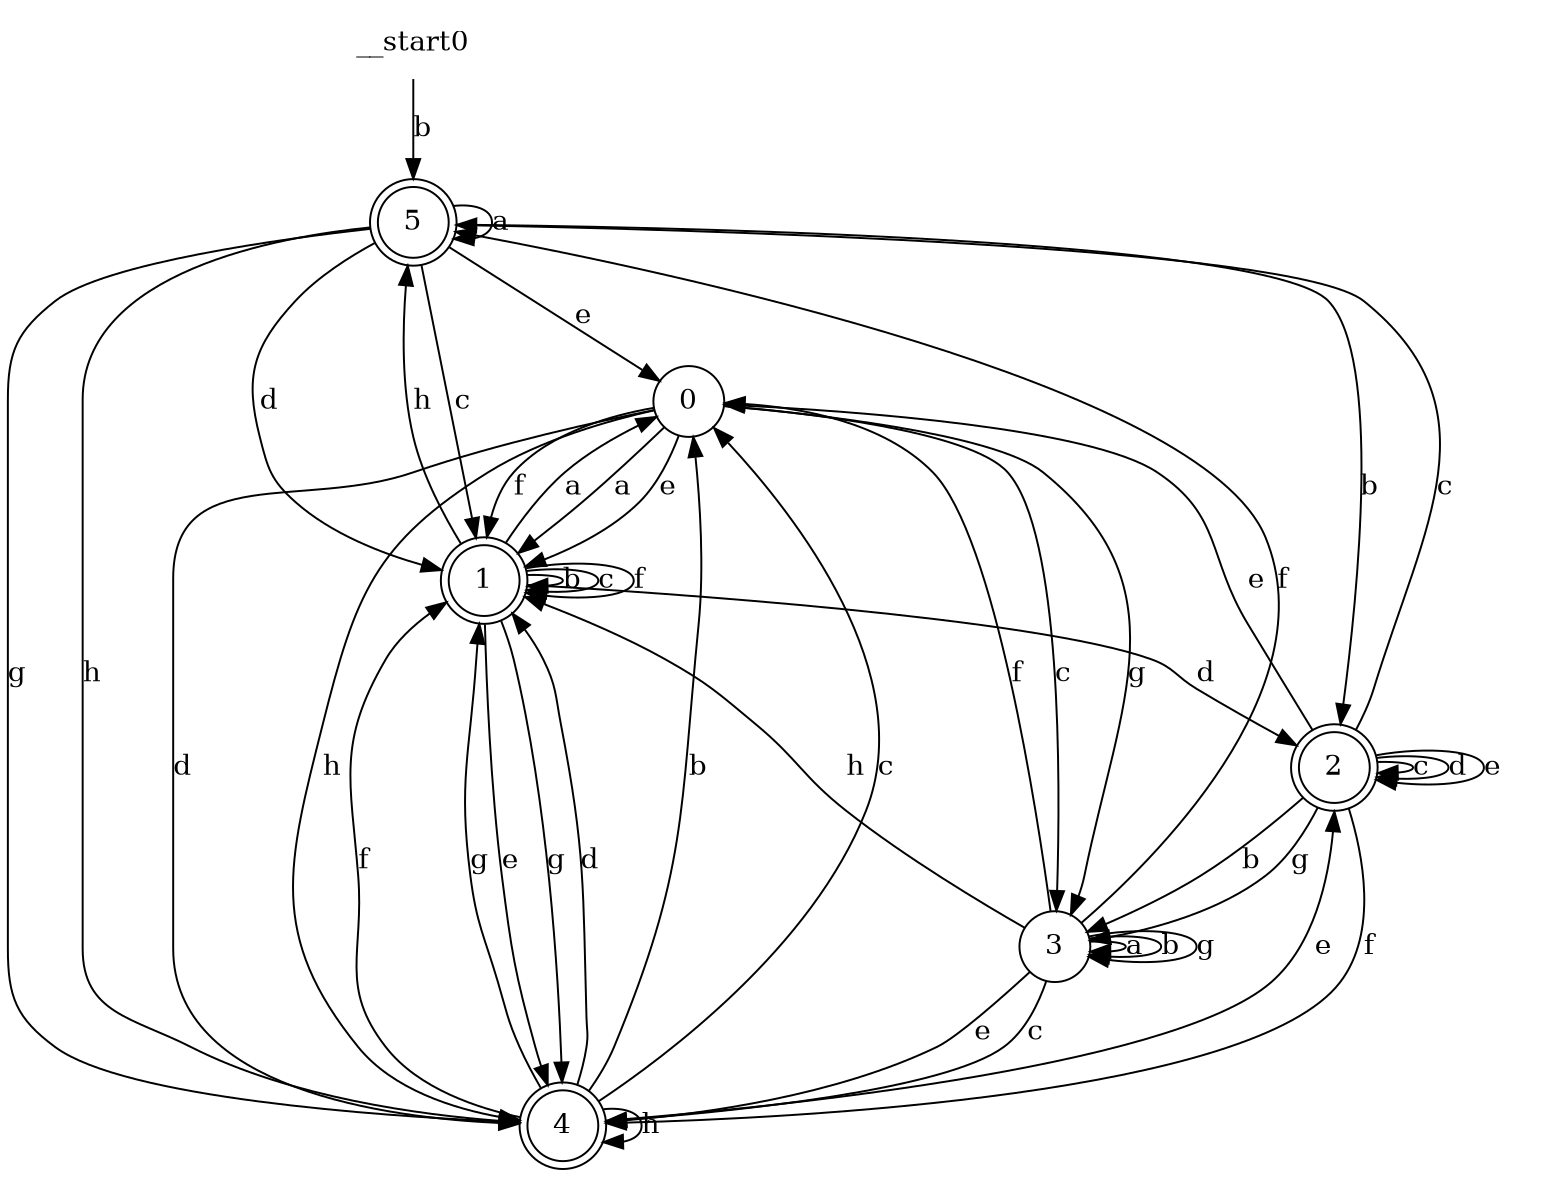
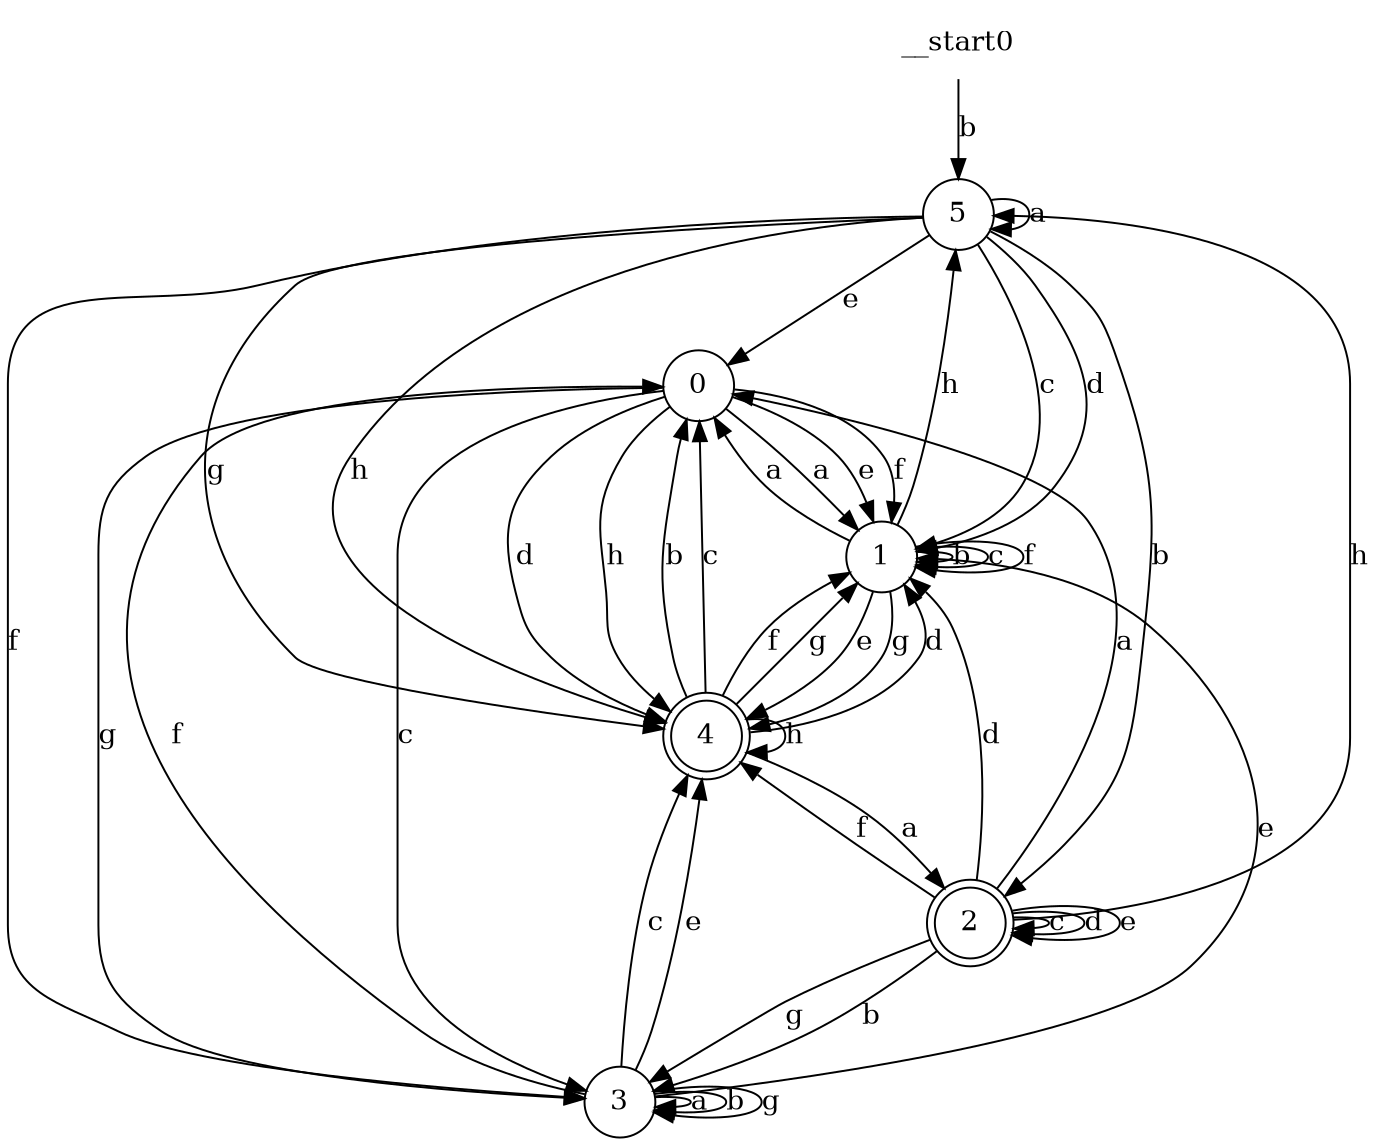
node "5": shape doublecircle -> circle
edge "3" -> "5": reversed
edge "2" -> "5": label "c" -> "h"
node "1": shape doublecircle -> circle
edge "2" -> "0": label "e" -> "a"
edge "1" -> "2": reversed
edge "3" -> "1": label "h" -> "e"
edge "4" -> "2": label "e" -> "a"
